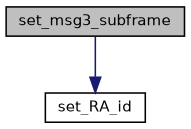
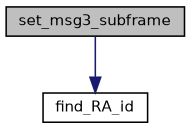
node "set_RA_id": label "set_RA_id" -> "find_RA_id"
